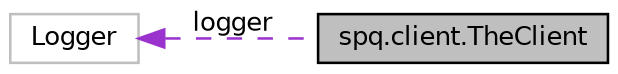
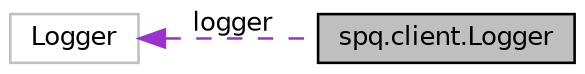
node "spq.client.TheClient": label "spq.client.TheClient" -> "spq.client.Logger"
